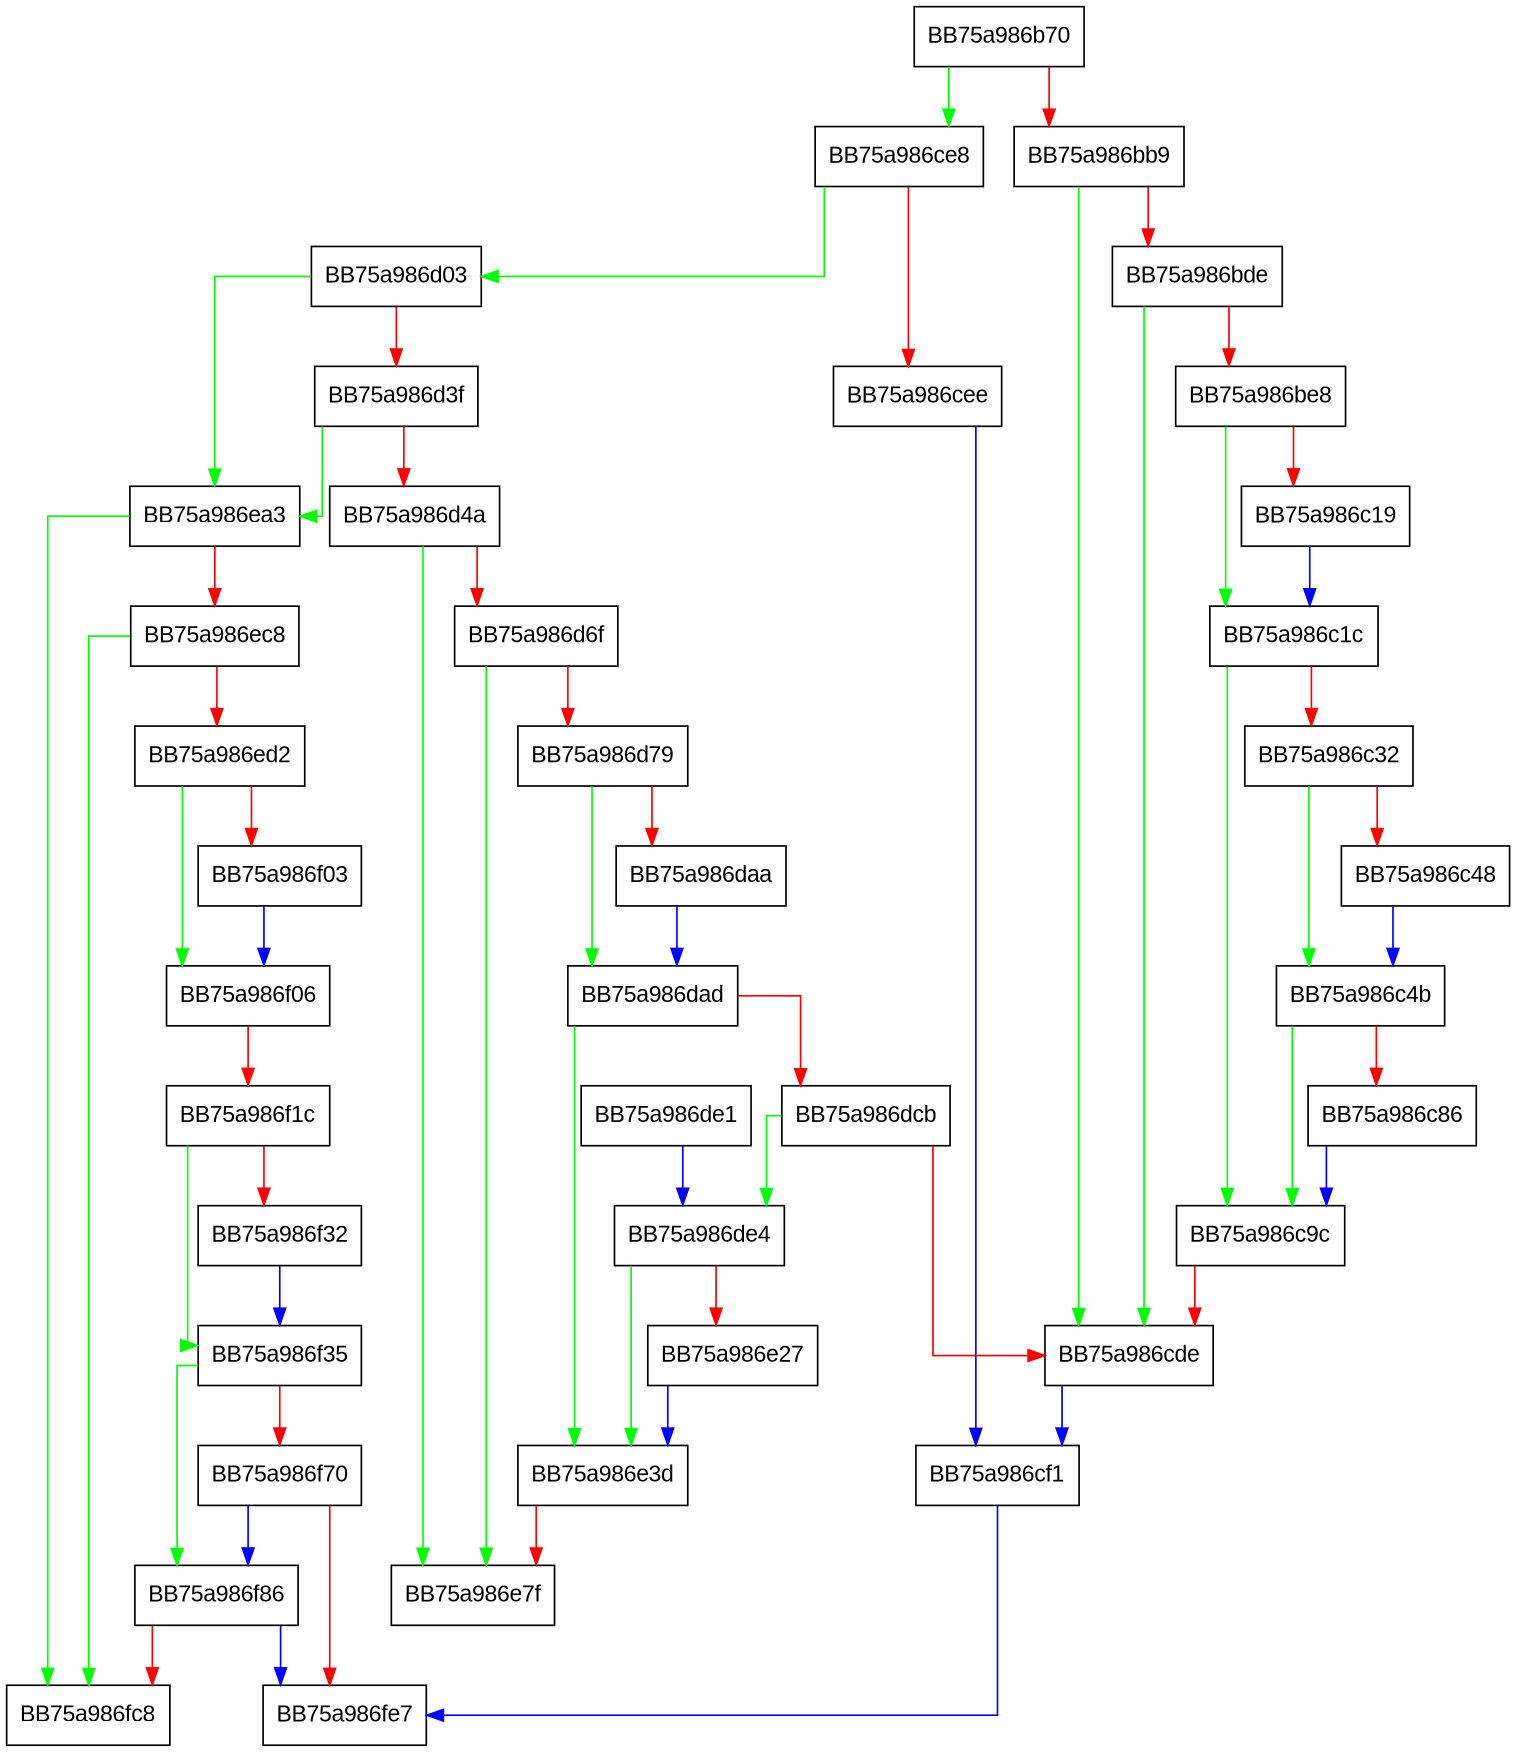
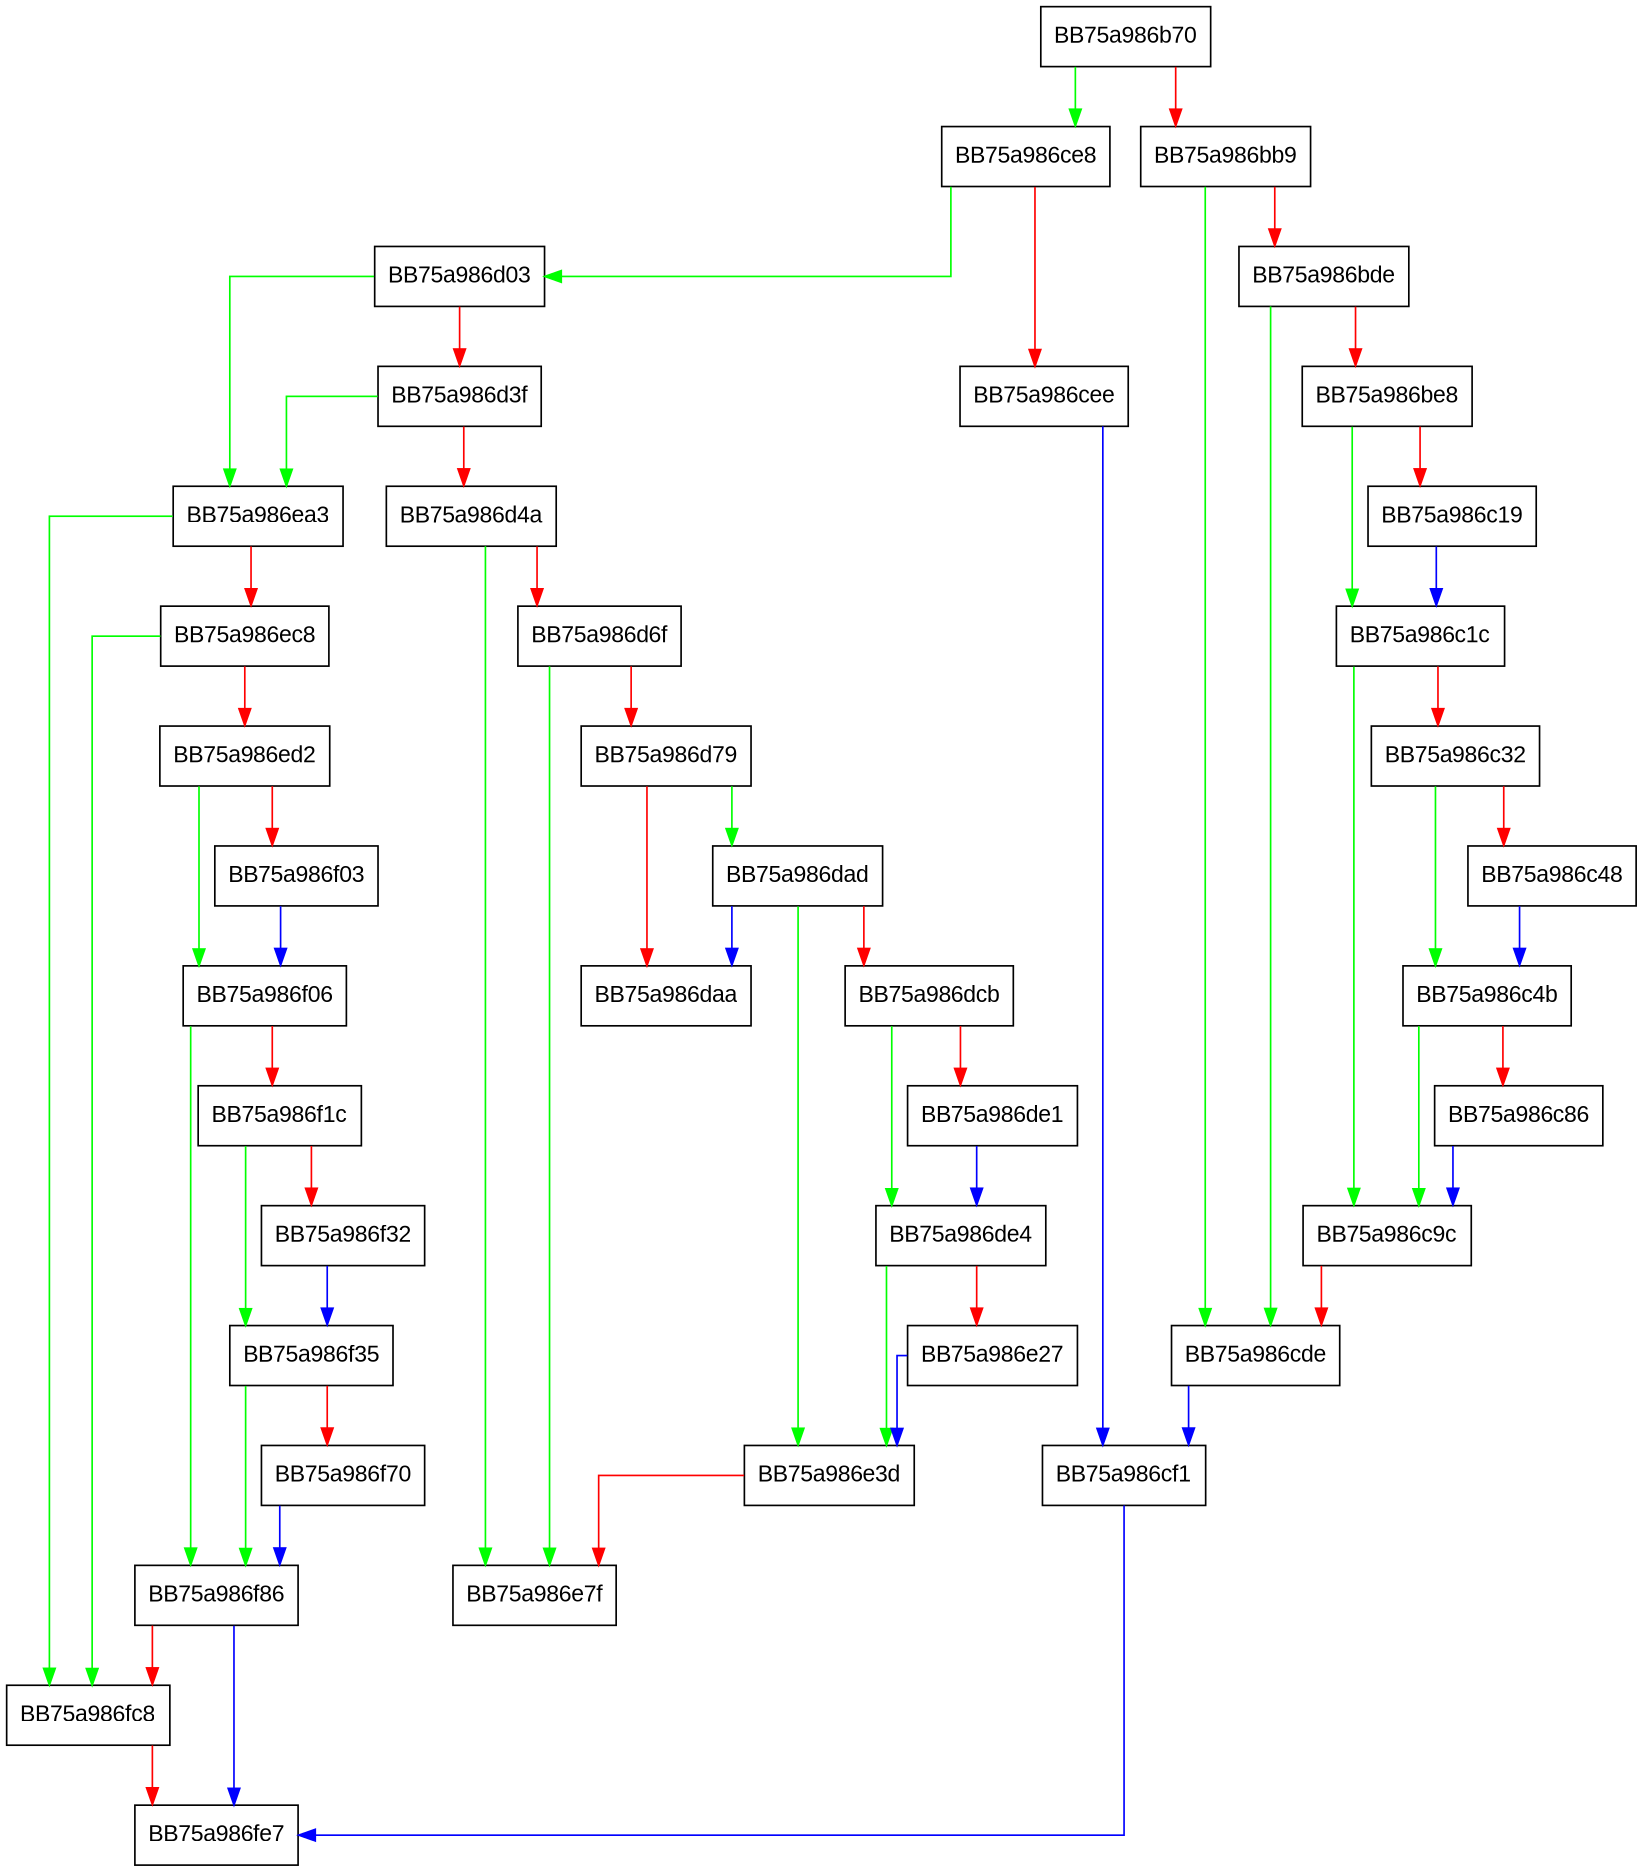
edge "BB75a986daa" -> "BB75a986dad": reversed
edge "BB75a986f06" -> "BB75a986f86": added
edge "BB75a986dcb" -> "BB75a986cde": now "BB75a986dcb" -> "BB75a986de1"
edge "BB75a986f70" -> "BB75a986fe7": now "BB75a986fc8" -> "BB75a986fe7"
